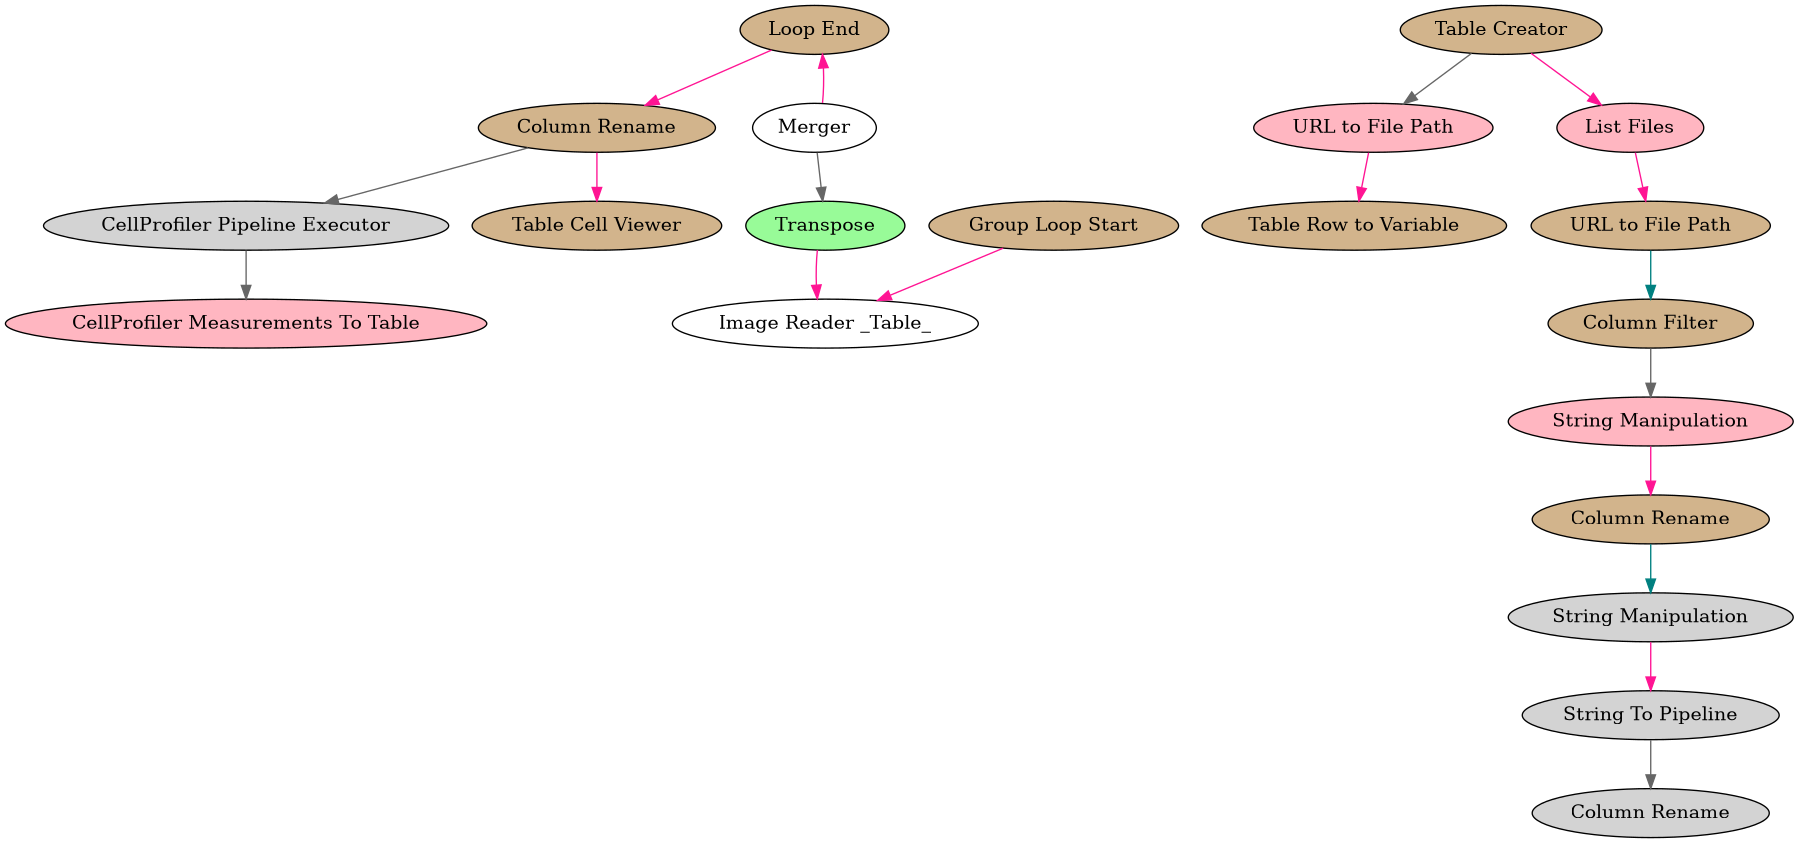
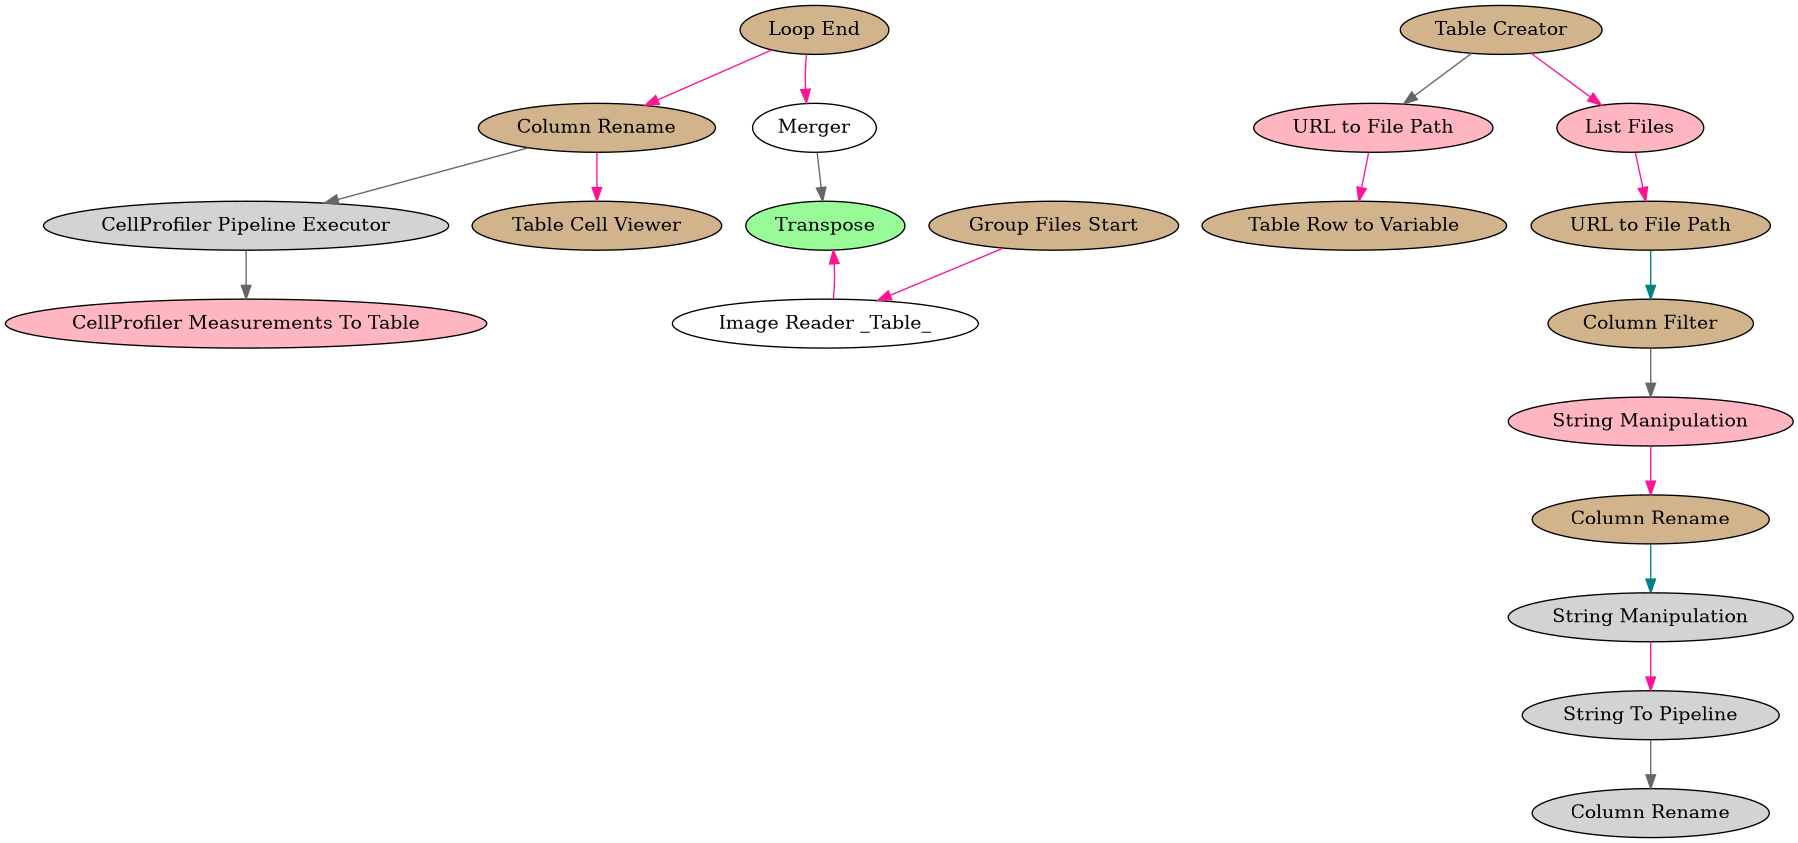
edge "Merger" -> "Loop End": reversed
node "Group Loop Start": label "Group Loop Start" -> "Group Files Start"
edge "Transpose" -> "Image Reader _Table_": reversed
